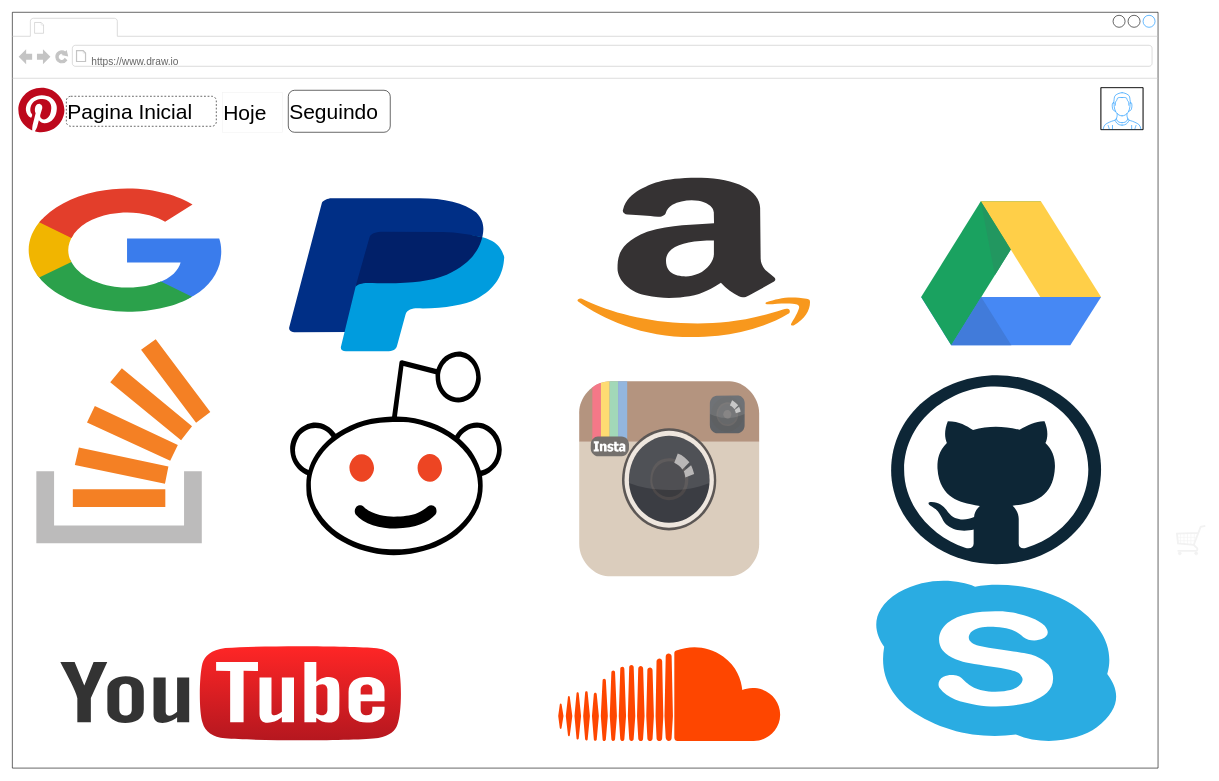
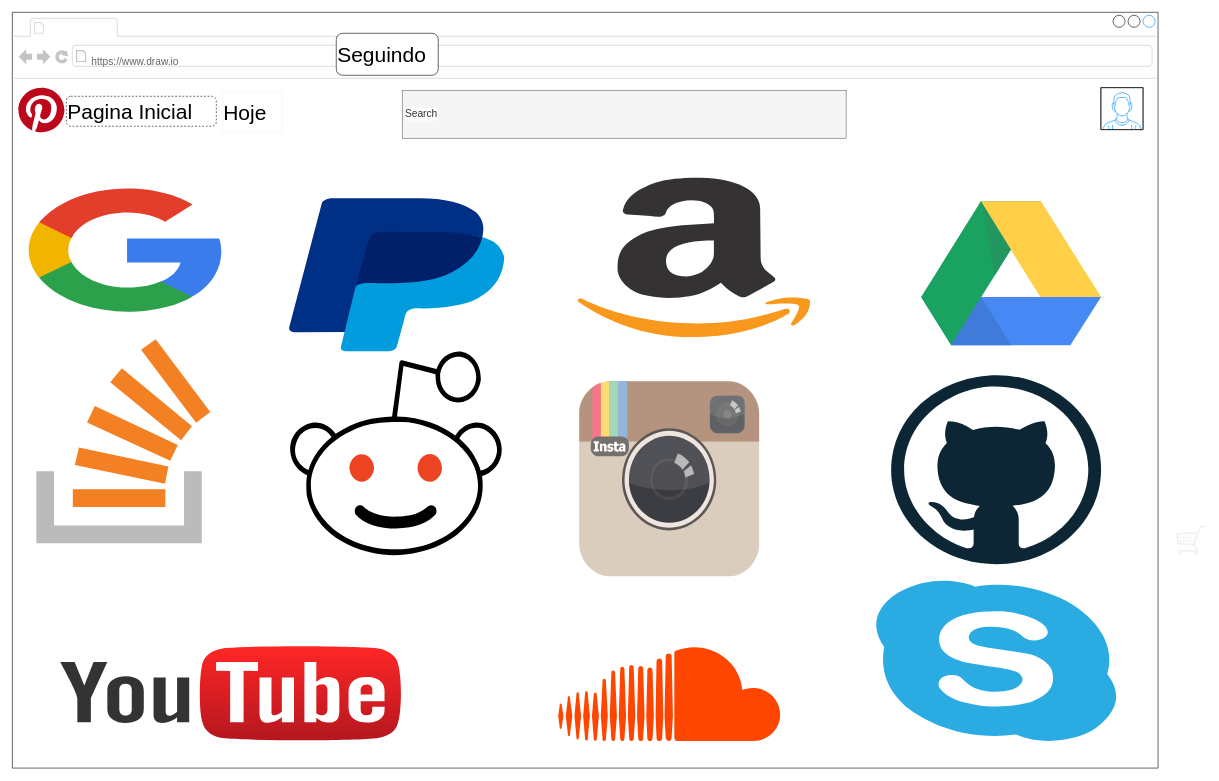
node "Seguindo": moved (339, 111) -> (387, 54)
node "Search": added
